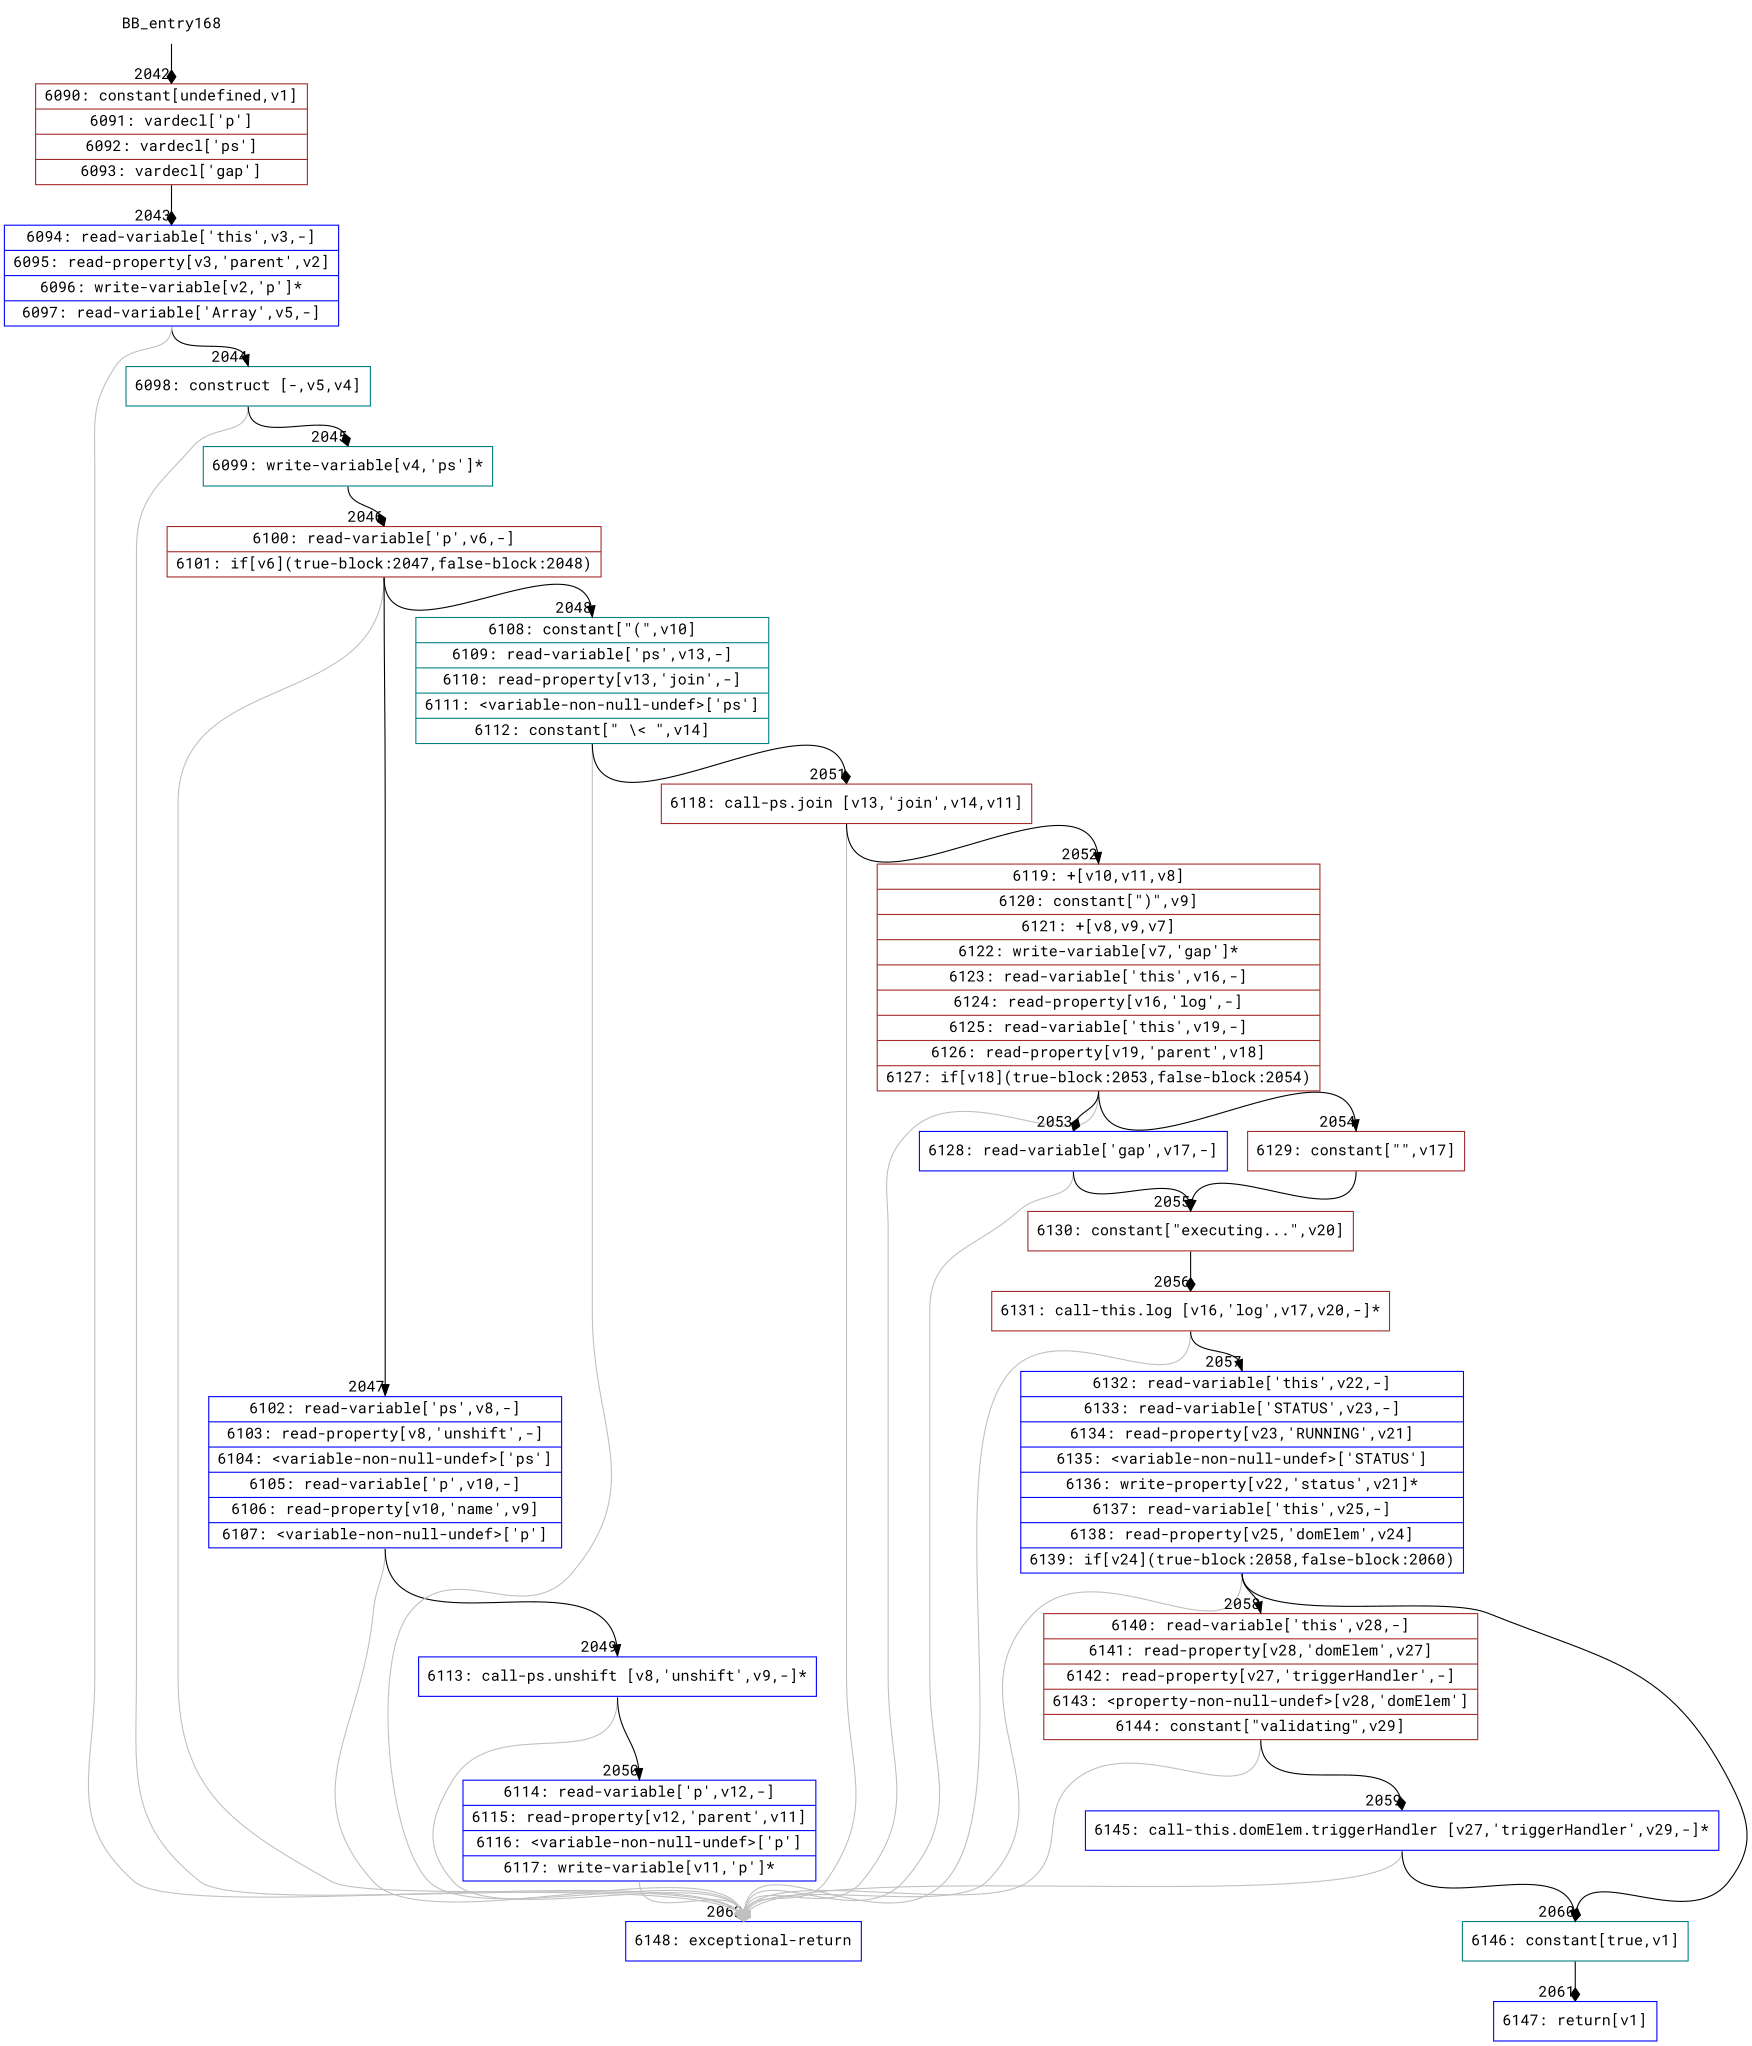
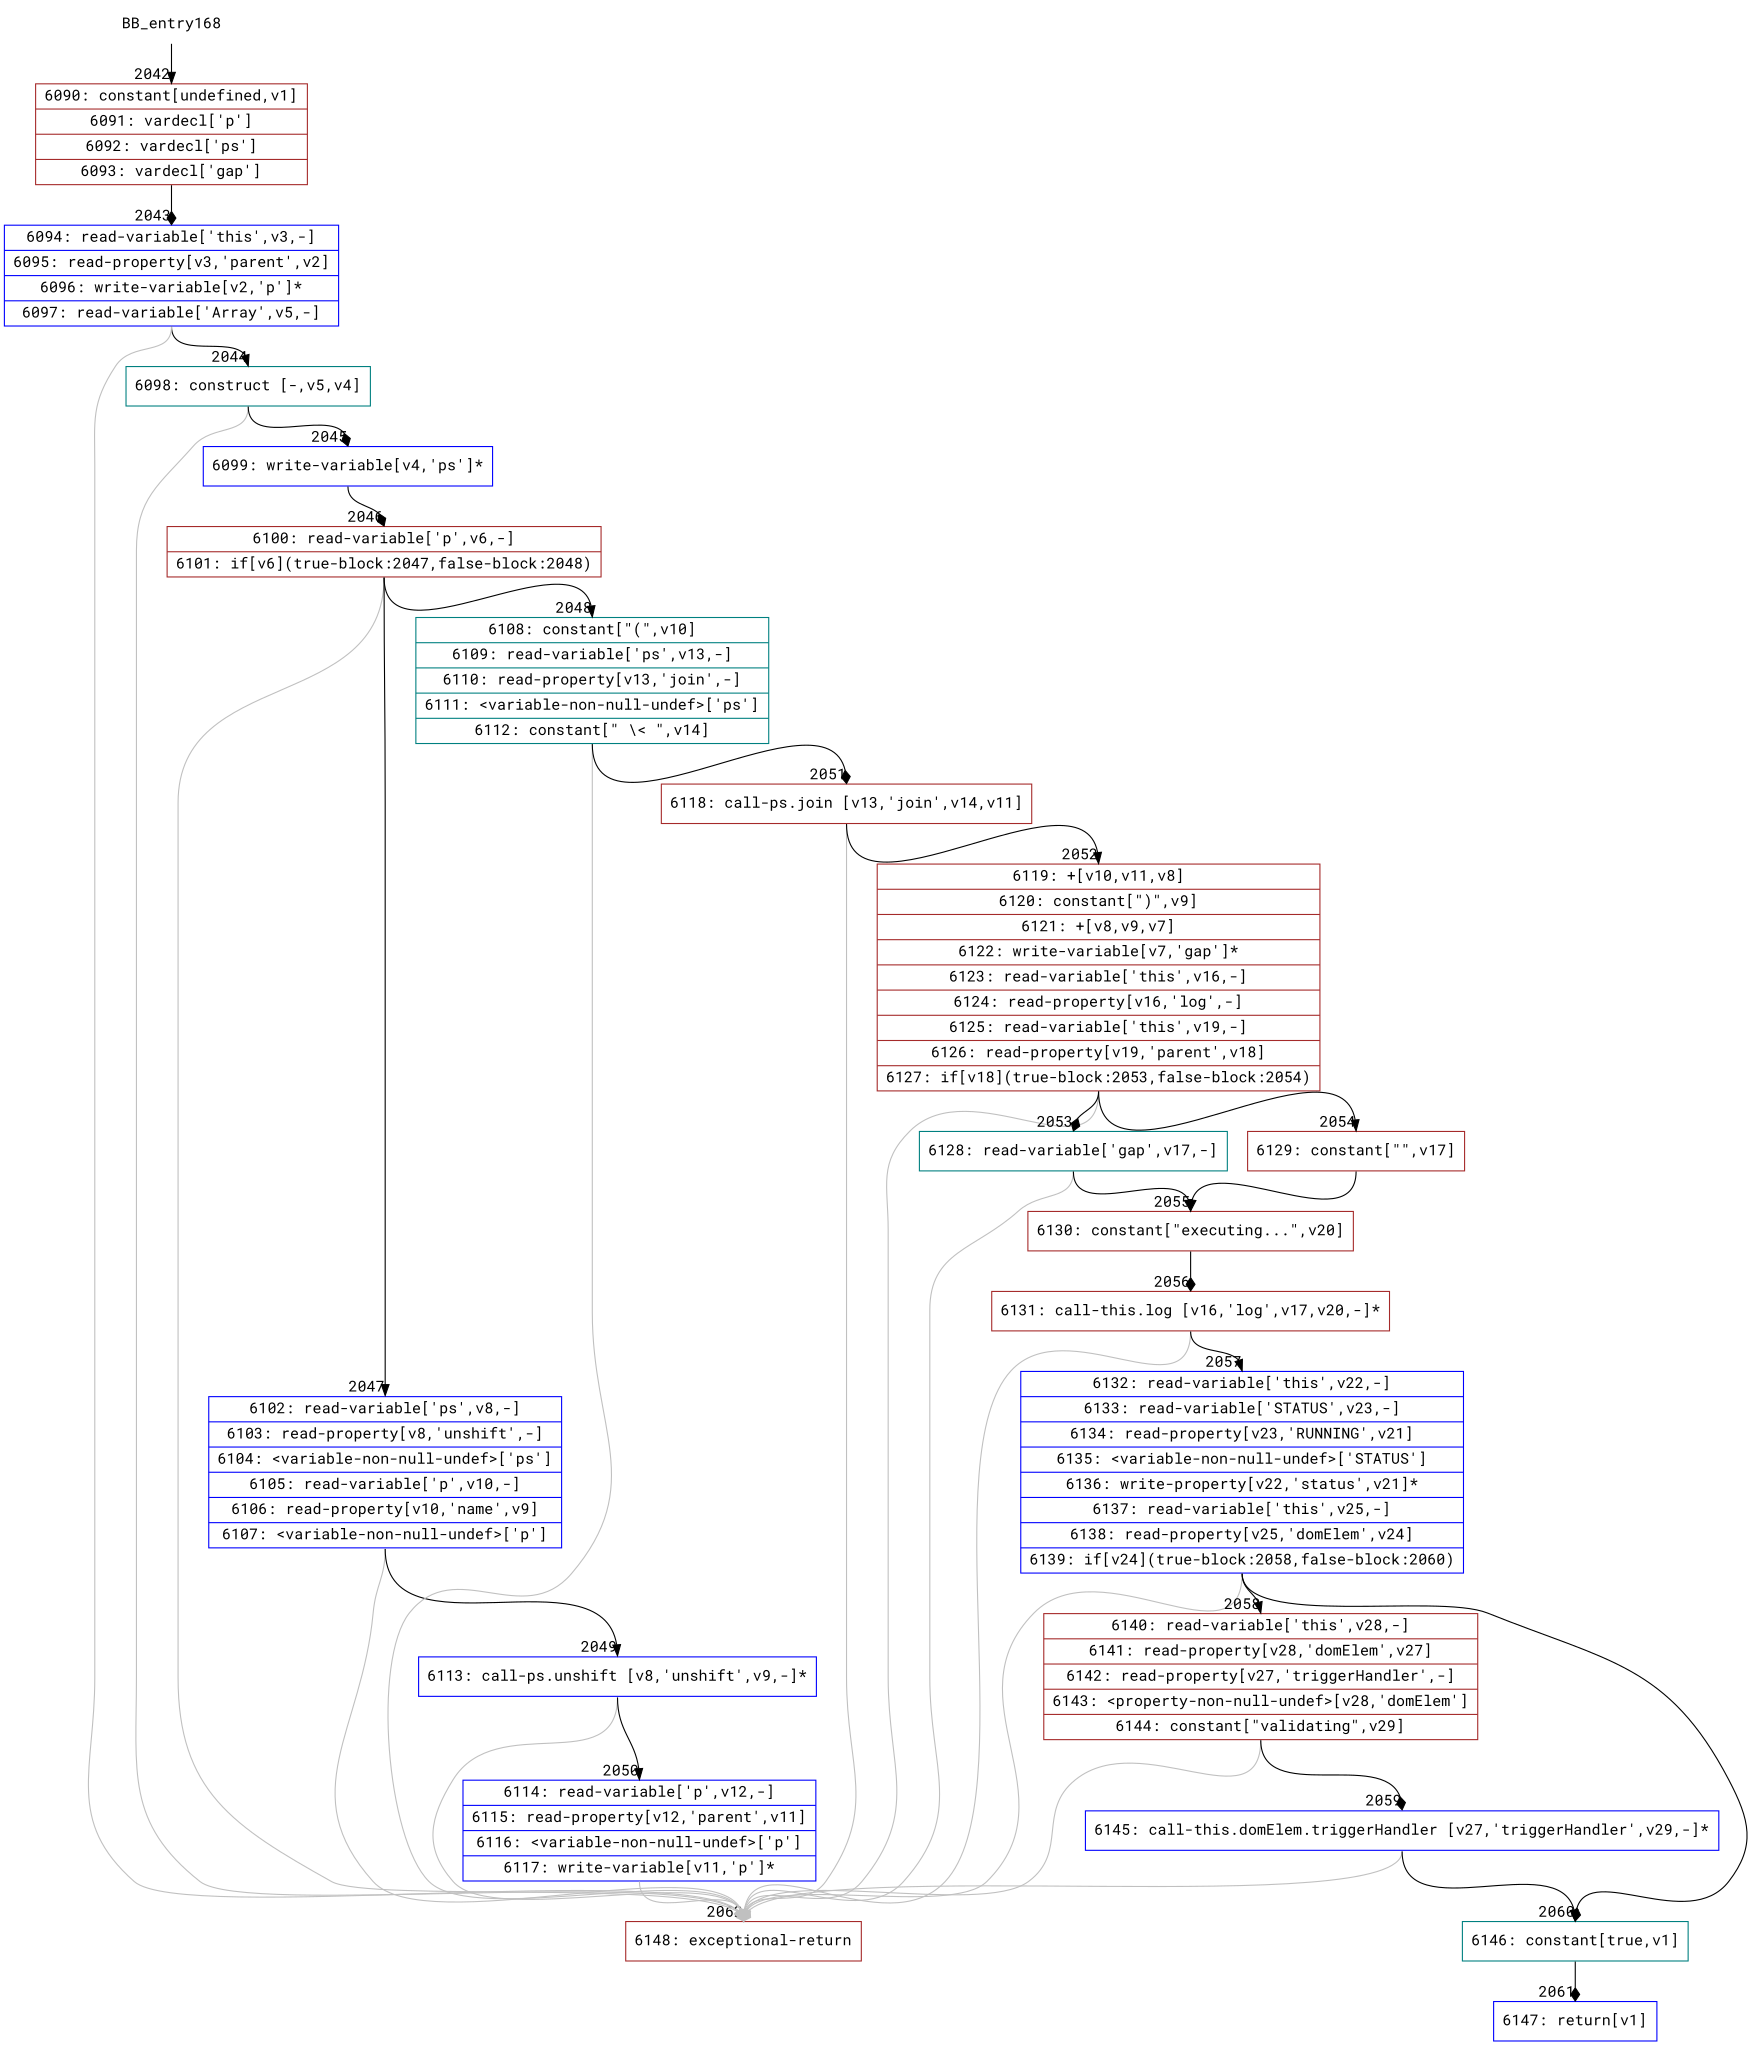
edge "BB_entry168" -> "6090: constant[undefined,v1]": arrowhead diamond -> normal
node "6099: write-variable[v4,'ps']*": color teal -> blue
node "6128: read-variable['gap',v17,-]": color blue -> teal
node "6148: exceptional-return": color blue -> brown
